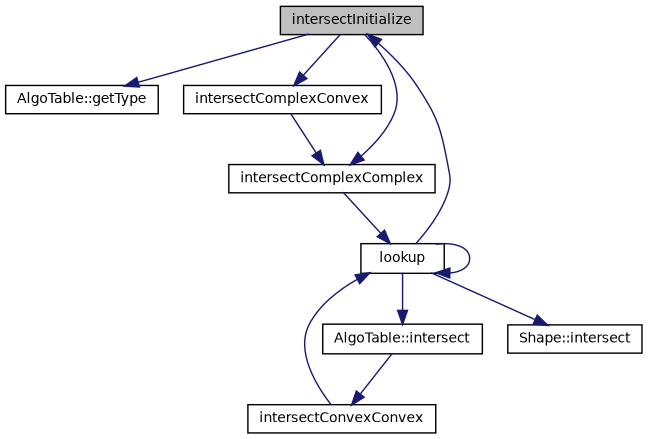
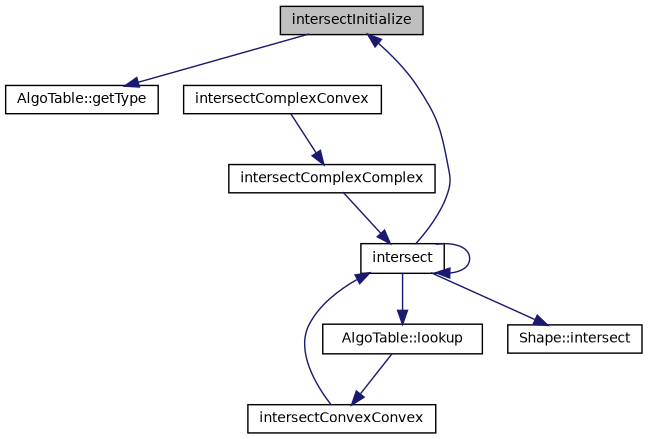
edge "intersectInitialize" -> "intersectComplexConvex": removed
edge "intersectInitialize" -> "intersectComplexComplex": removed
node "lookup": label "lookup" -> "intersect"
node "AlgoTable::intersect": label "AlgoTable::intersect" -> "AlgoTable::lookup"
